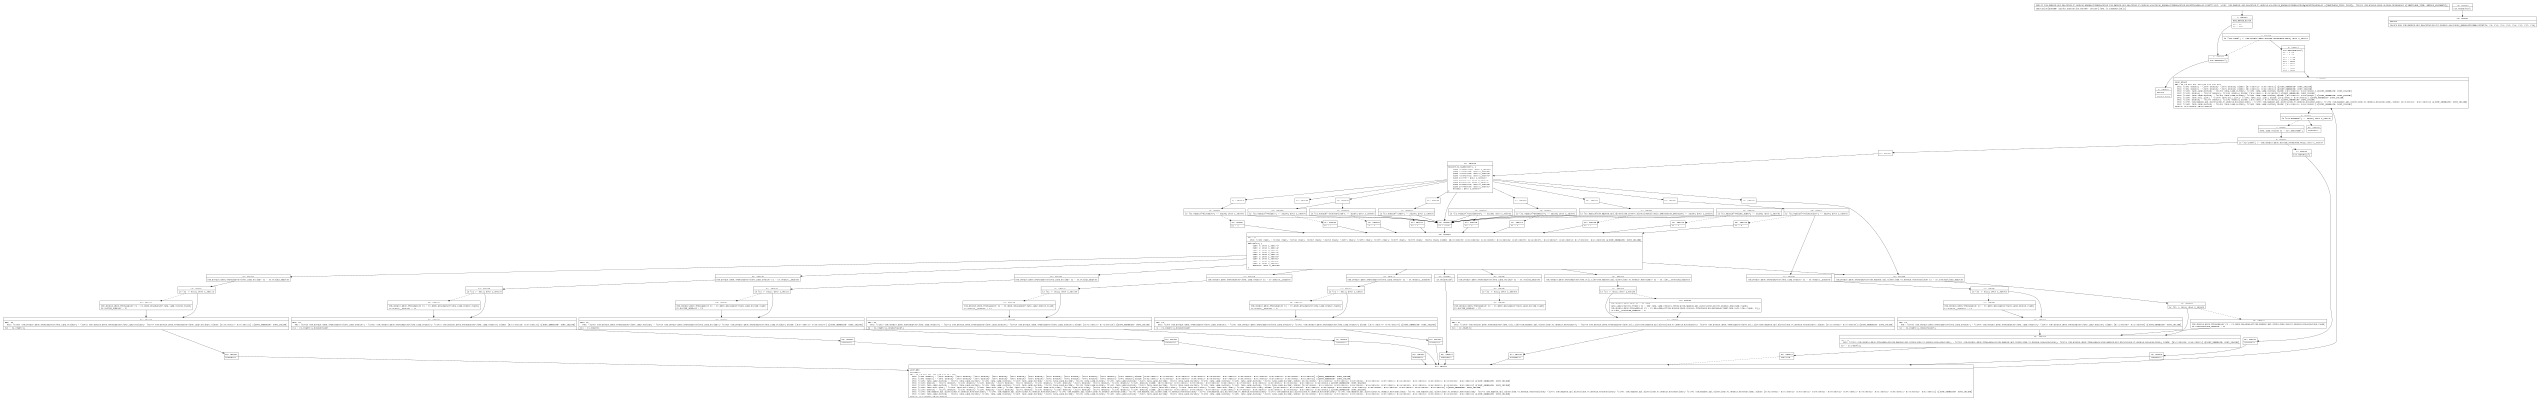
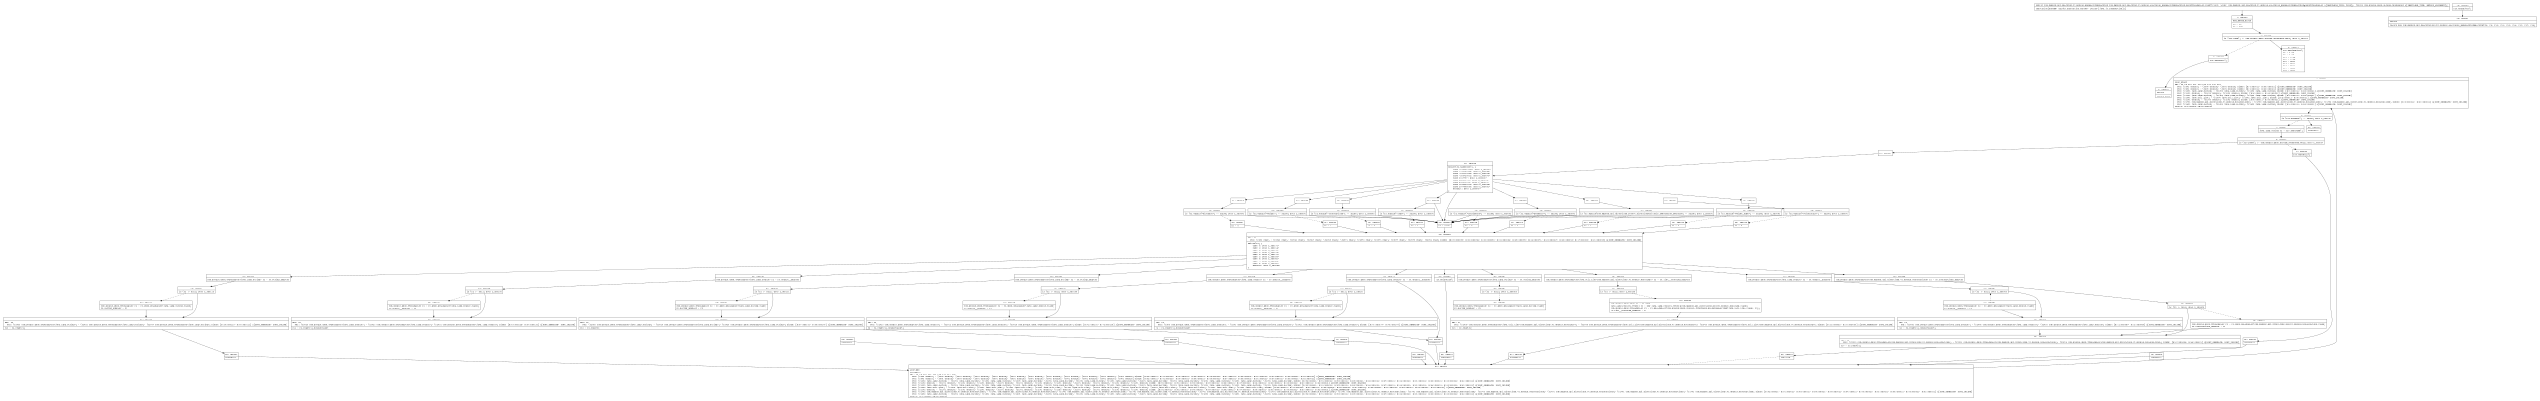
edge "0: 0x0000" -> "2: 0x000d": now "0: 0x0000" -> "1: 0x000b"
edge "4: 0x0011" -> "5: 0x0021": removed
edge "11: 0x003d" -> "27: 0x0073": removed
edge "30: 0x007e" -> "34: 0x008e": now "33: 0x0088" -> "34: 0x008e"
edge "12: 0x0041" -> "46: 0x00bd": now "12: 0x0041" -> "13: 0x0047"
edge "25: 0x006f" -> "39: 0x009c": now "24: 0x0069" -> "39: 0x009c"
edge "28: 0x0079" -> "50: 0x00d5": now "40: 0x009d" -> "50: 0x00d5"
edge "74: 0x0175" -> "75: 0x0177": now "74: 0x0175" -> "92: 0x0021"
edge "51: 0x00d7" -> "52: 0x00d9": reversed
edge "55: 0x00f2" -> "57: 0x0108": removed
edge "65: 0x0136" -> "89: 0x0021": removed
edge "82: 0x0021" -> "86: 0x0021": now "82: 0x0021" -> "80: 0x0021"
